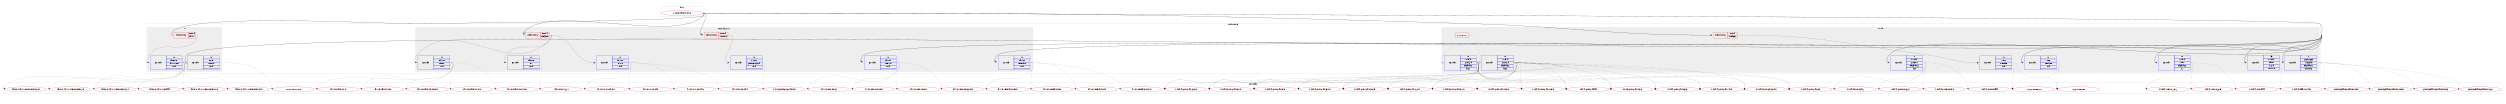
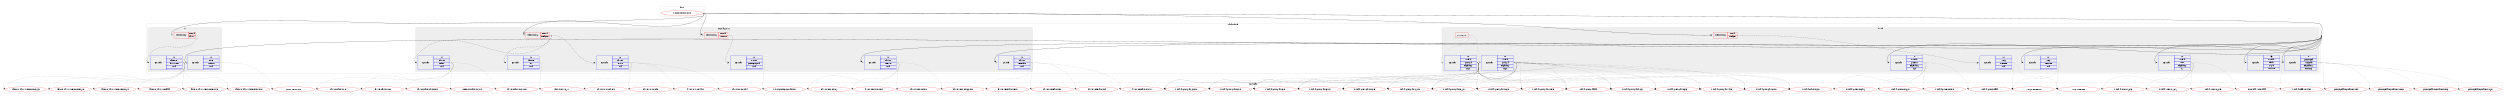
node "sec-policy/selinux-apps-2.20180114-r3": label "sec-policy/selinux-apps-2.20180114-r3" -> "sec-policy/selinux-rngd-2.20180114-r3"
node "dev-libs/openssl-1.1.0j-r1": label "dev-libs/openssl-1.1.0j-r1" -> "libgpg-libs/openssl-1.1.0j-r1"
node "sys-rng/automake-1.9.6-r5": label "sys-rng/automake-1.9.6-r5" -> "sys-devel/automake-1.9.6-r5"
node "sys-devel/automake-1.5-r2": label "sys-devel/automake-1.5-r2" -> "sys-devel/openssl-1.5-r2"
node "sys-devel/group-2.69-r4": label "sys-devel/group-2.69-r4" -> "sys-devel/autoconf-2.69-r4"
node "sys-devel/libtool-2.4.6-r5": added
node "sys-devel/libtool-9999": label "sys-devel/libtool-9999" -> "group-devel/libtool-9999"
